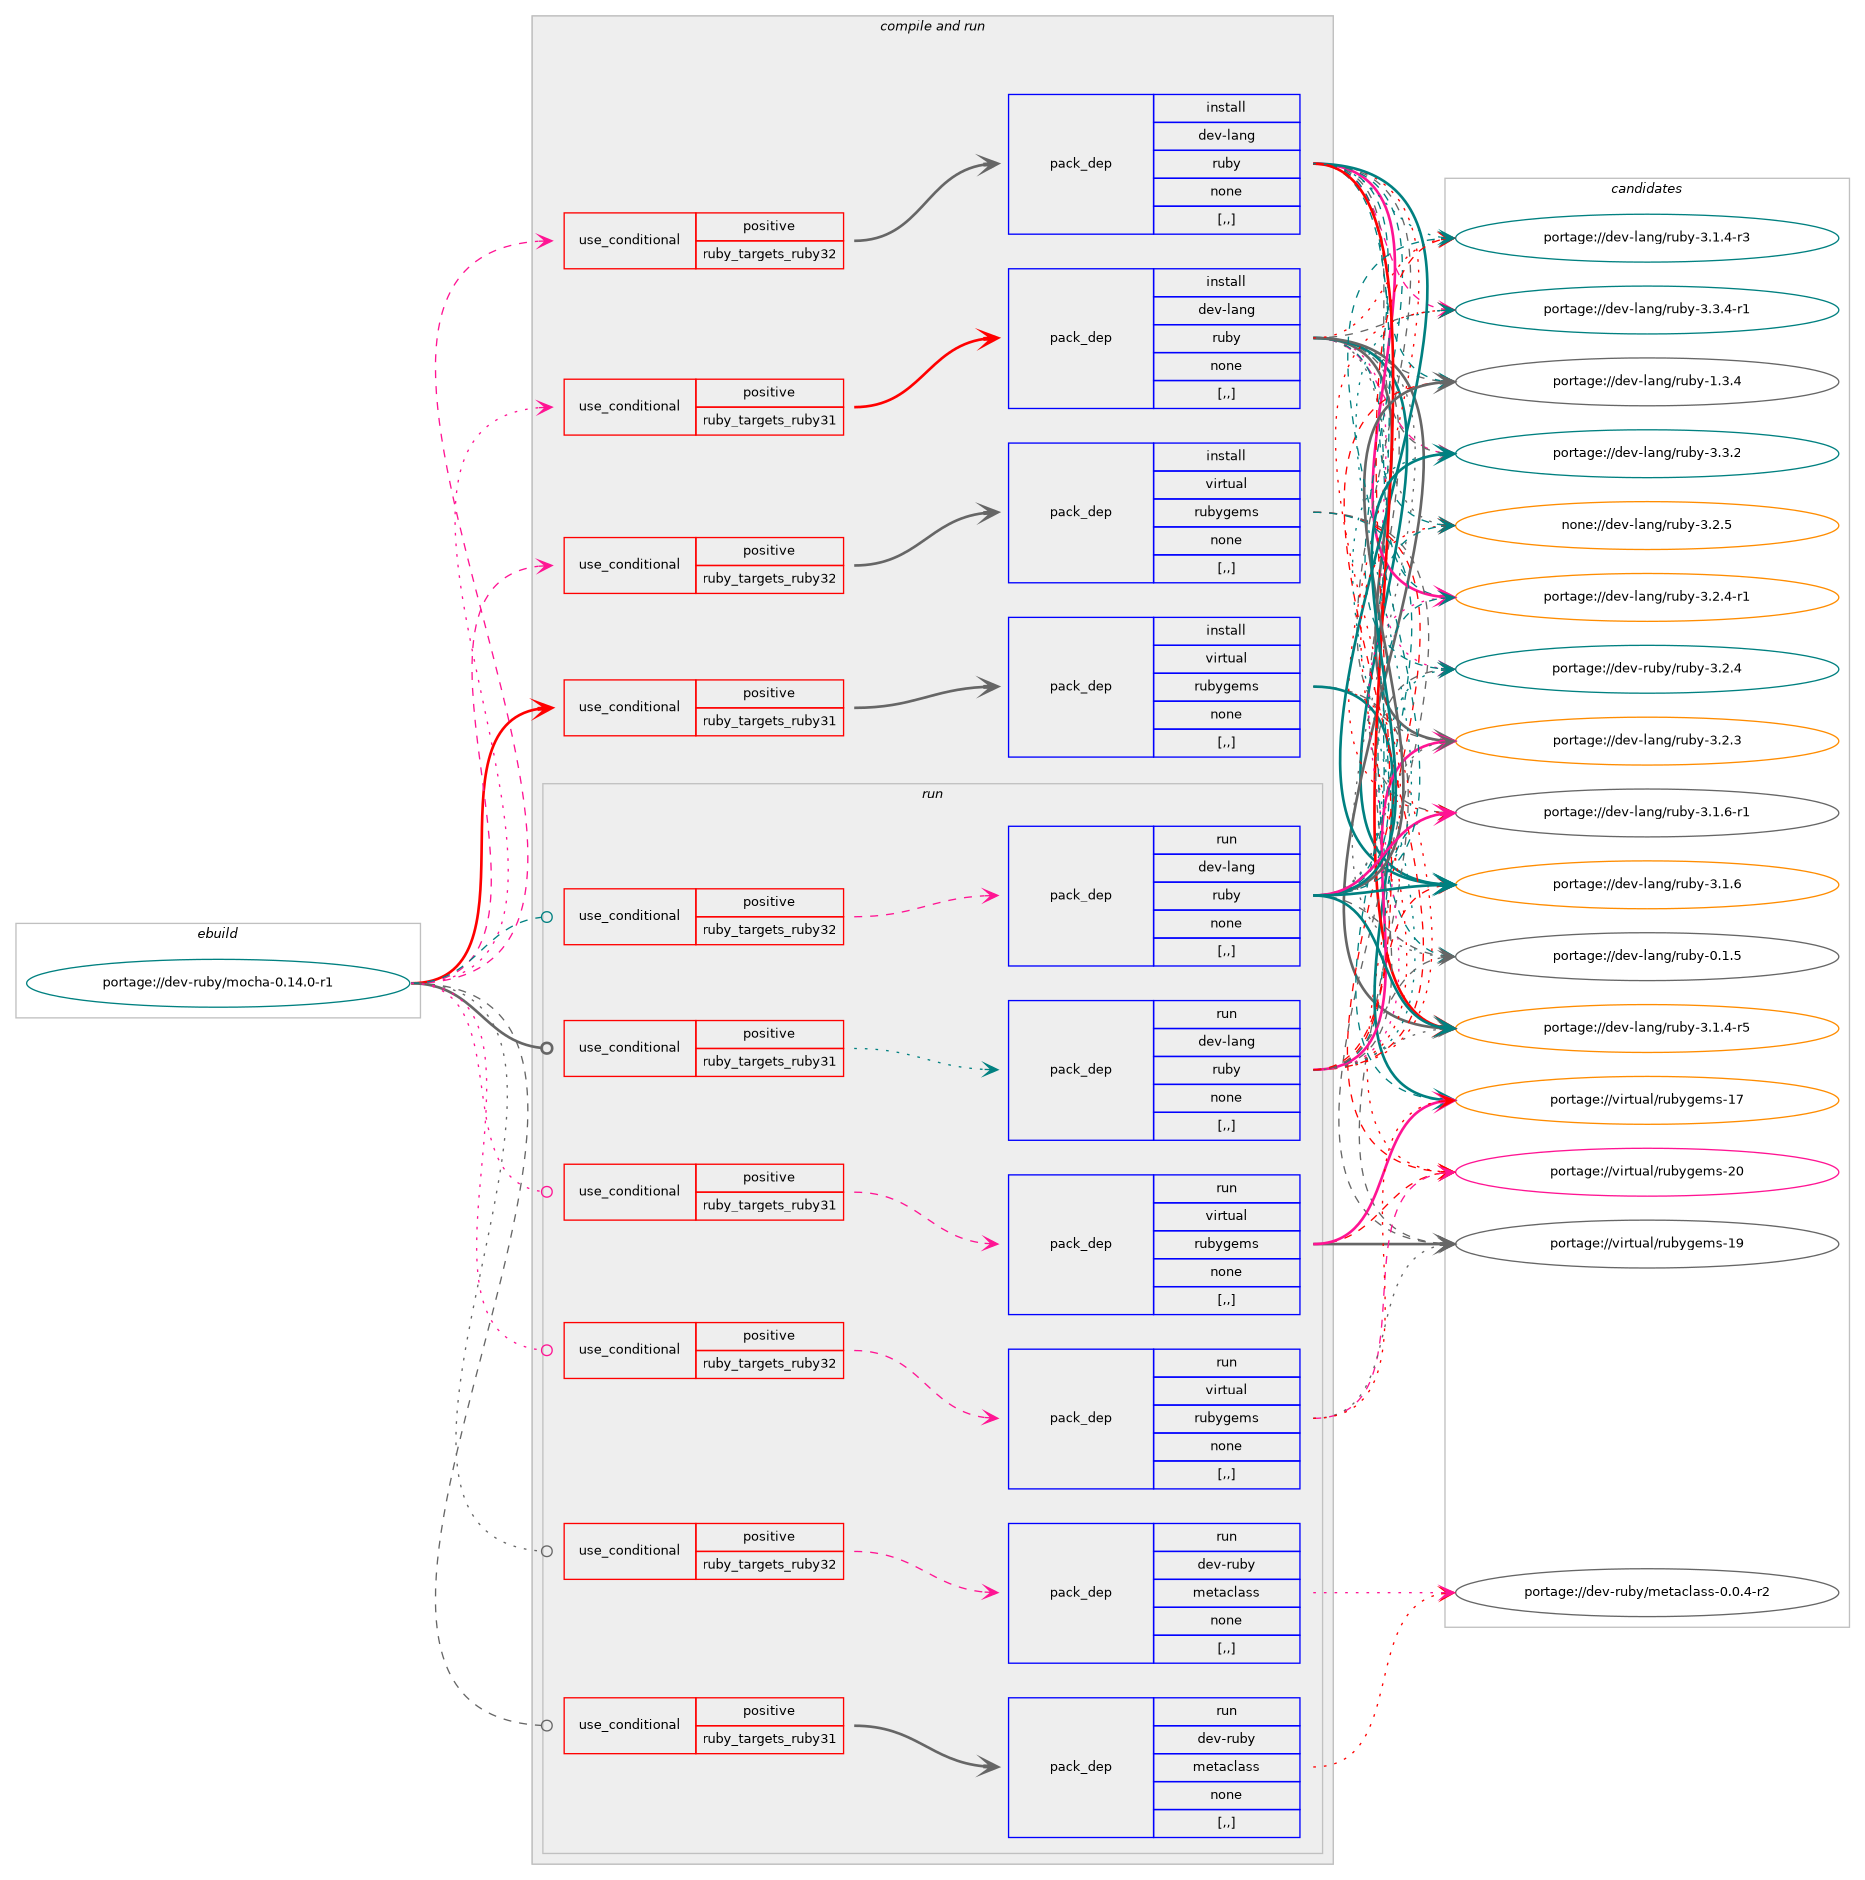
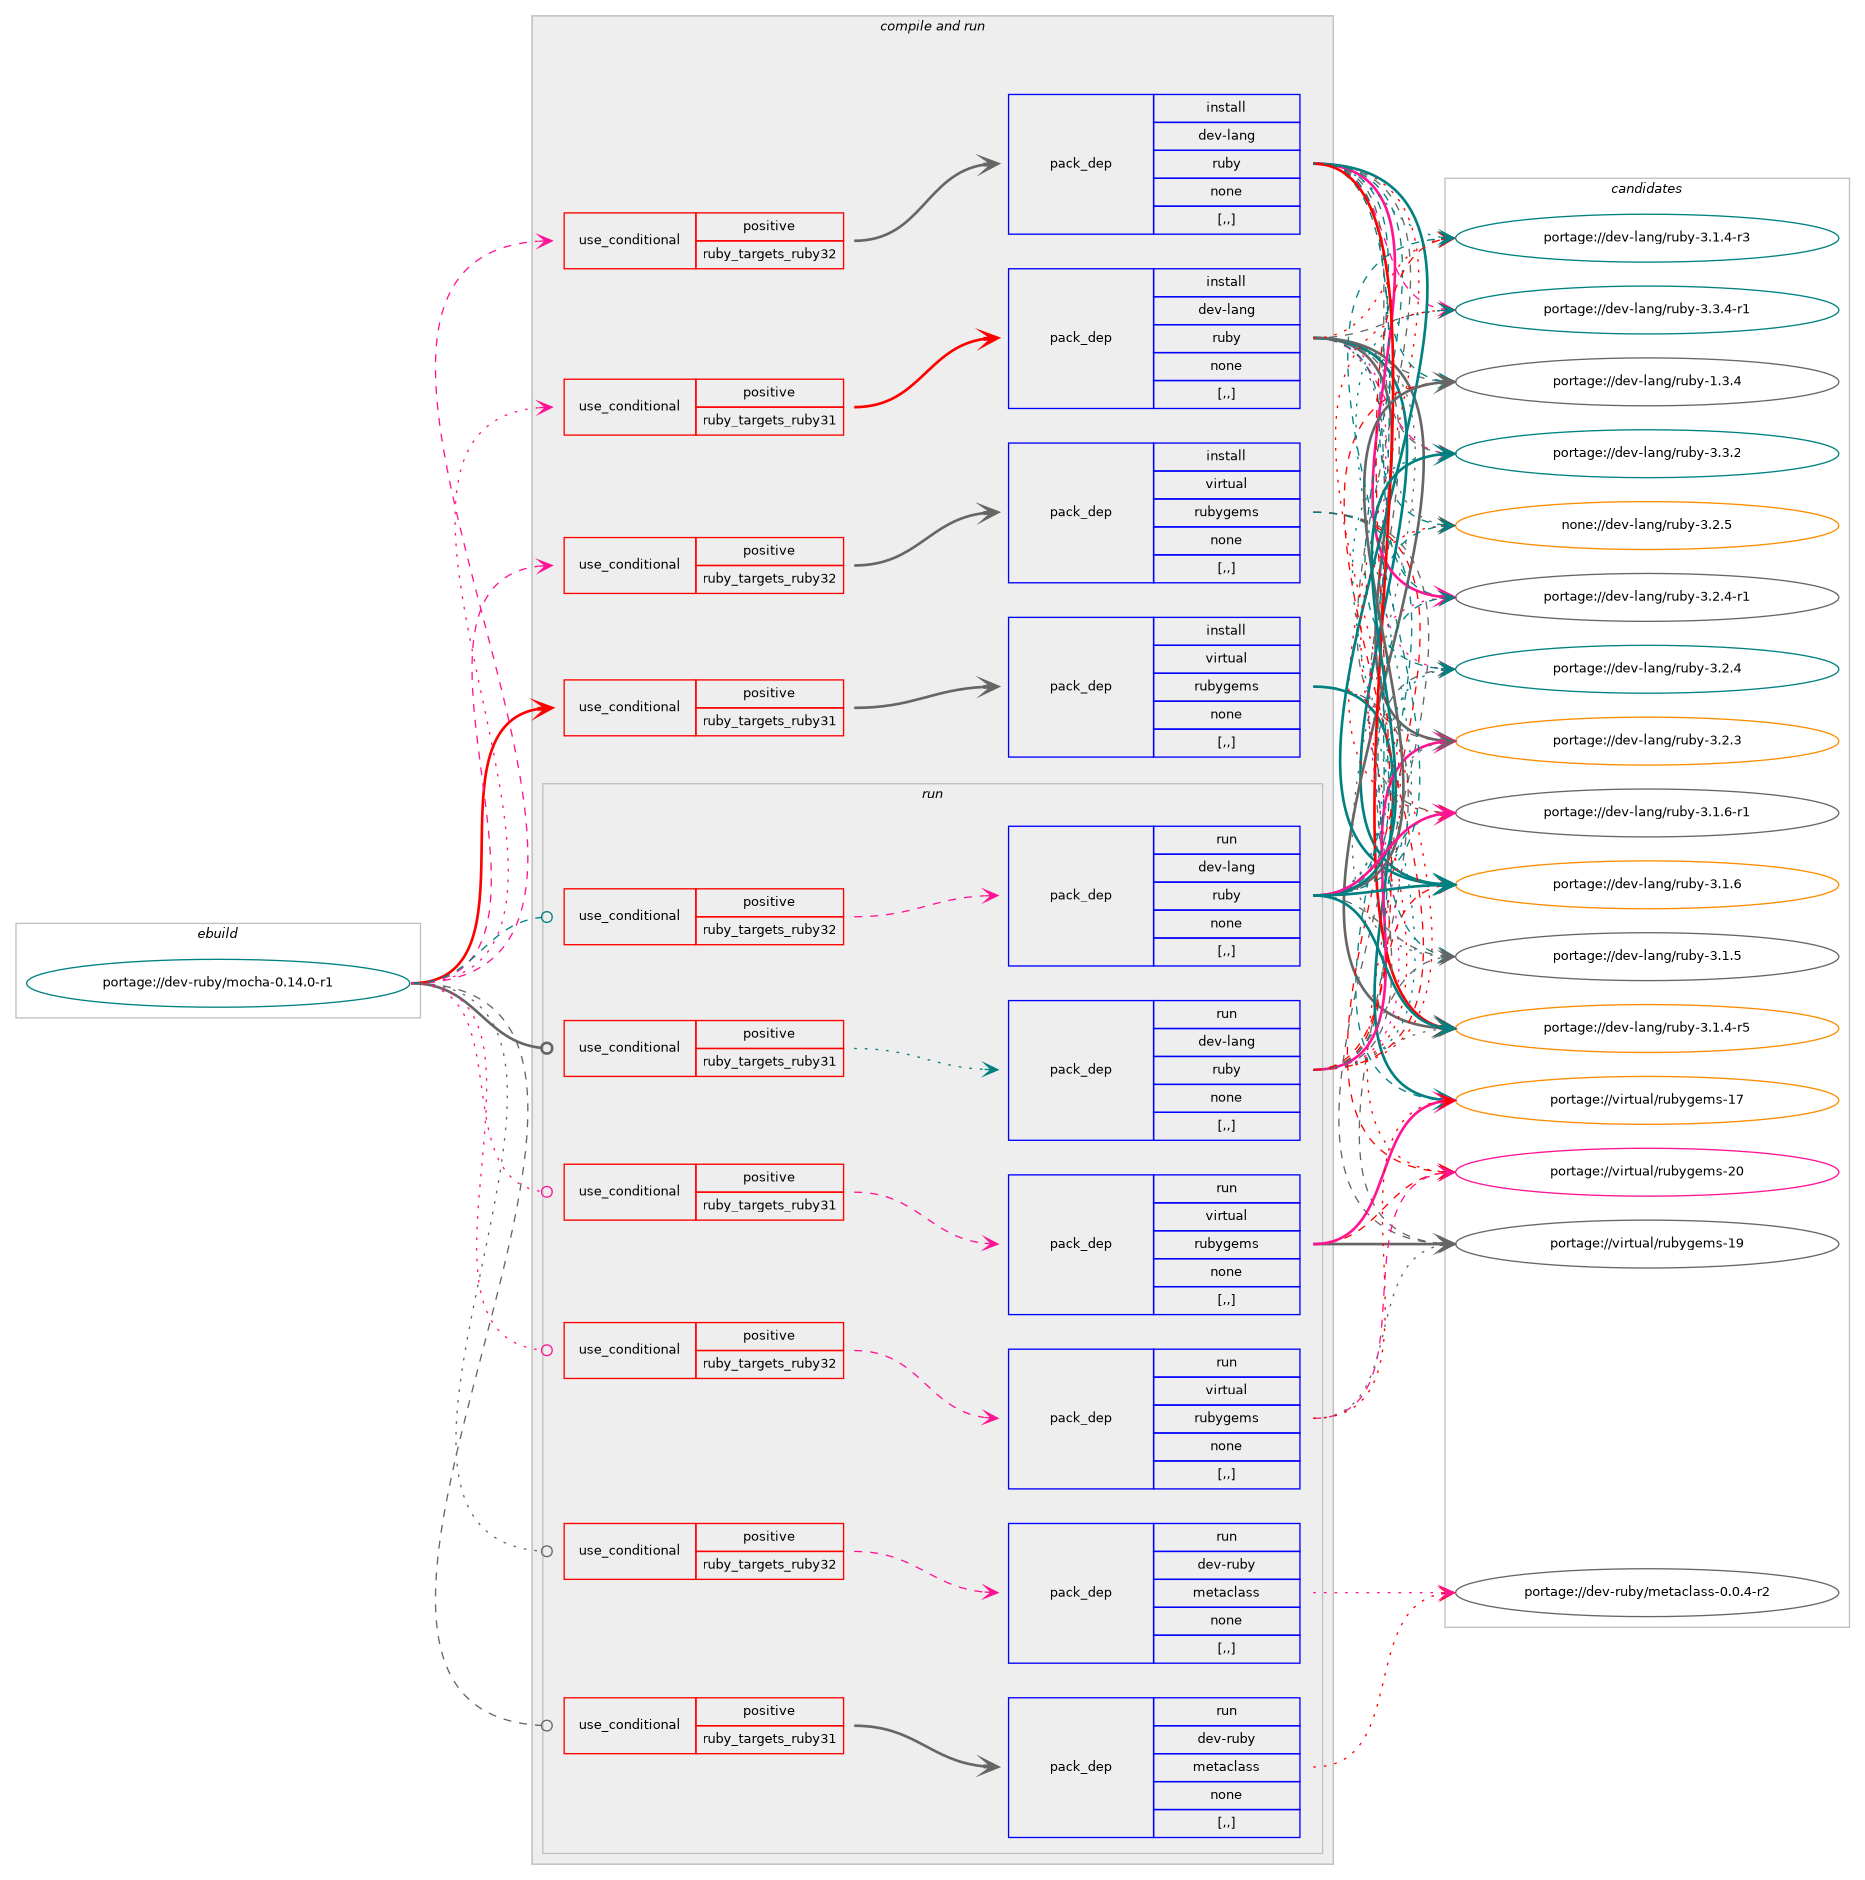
node "portage://dev-lang/ruby-3.2.4-r1": color darkorange -> gray40
node "portage://dev-ruby/ruby-3.2.4": label "portage://dev-ruby/ruby-3.2.4" -> "portage://dev-lang/ruby-3.2.4"
node "portage://dev-lang/ruby-0.1.5": label "portage://dev-lang/ruby-0.1.5" -> "portage://dev-lang/ruby-3.1.5"
